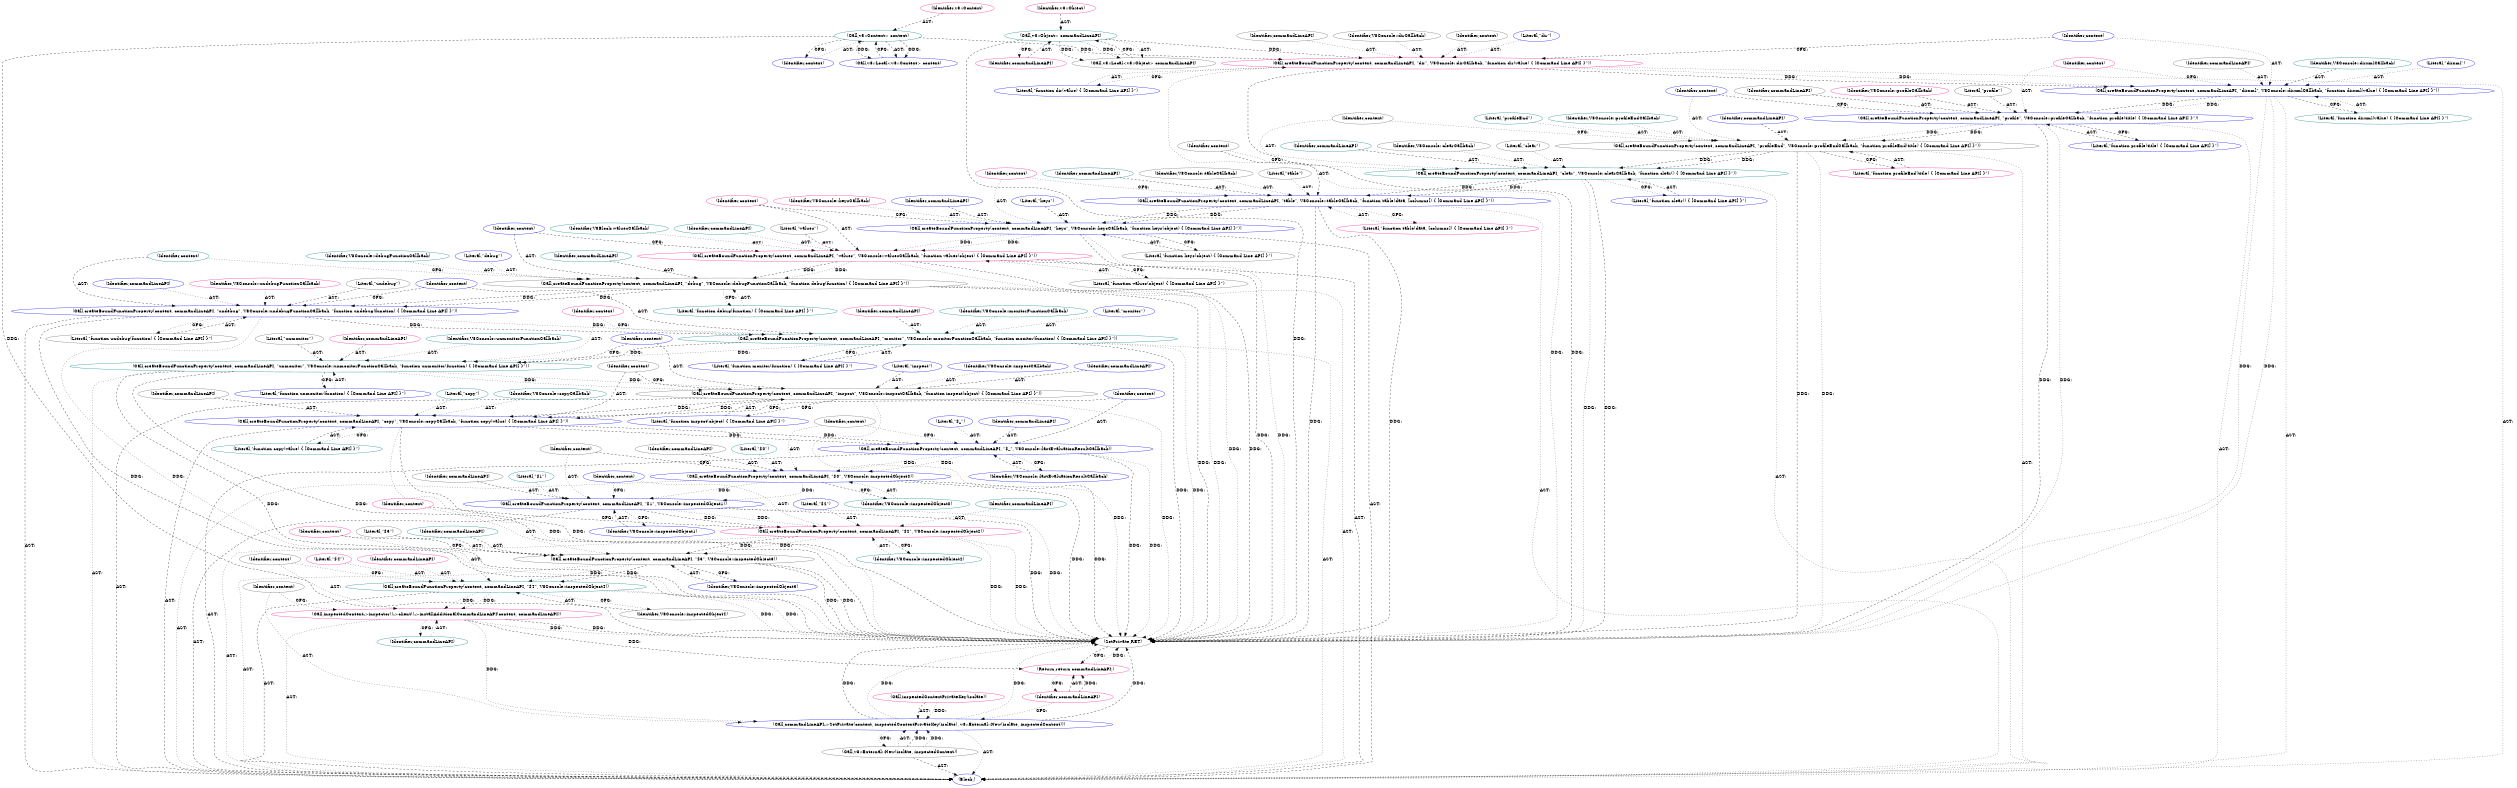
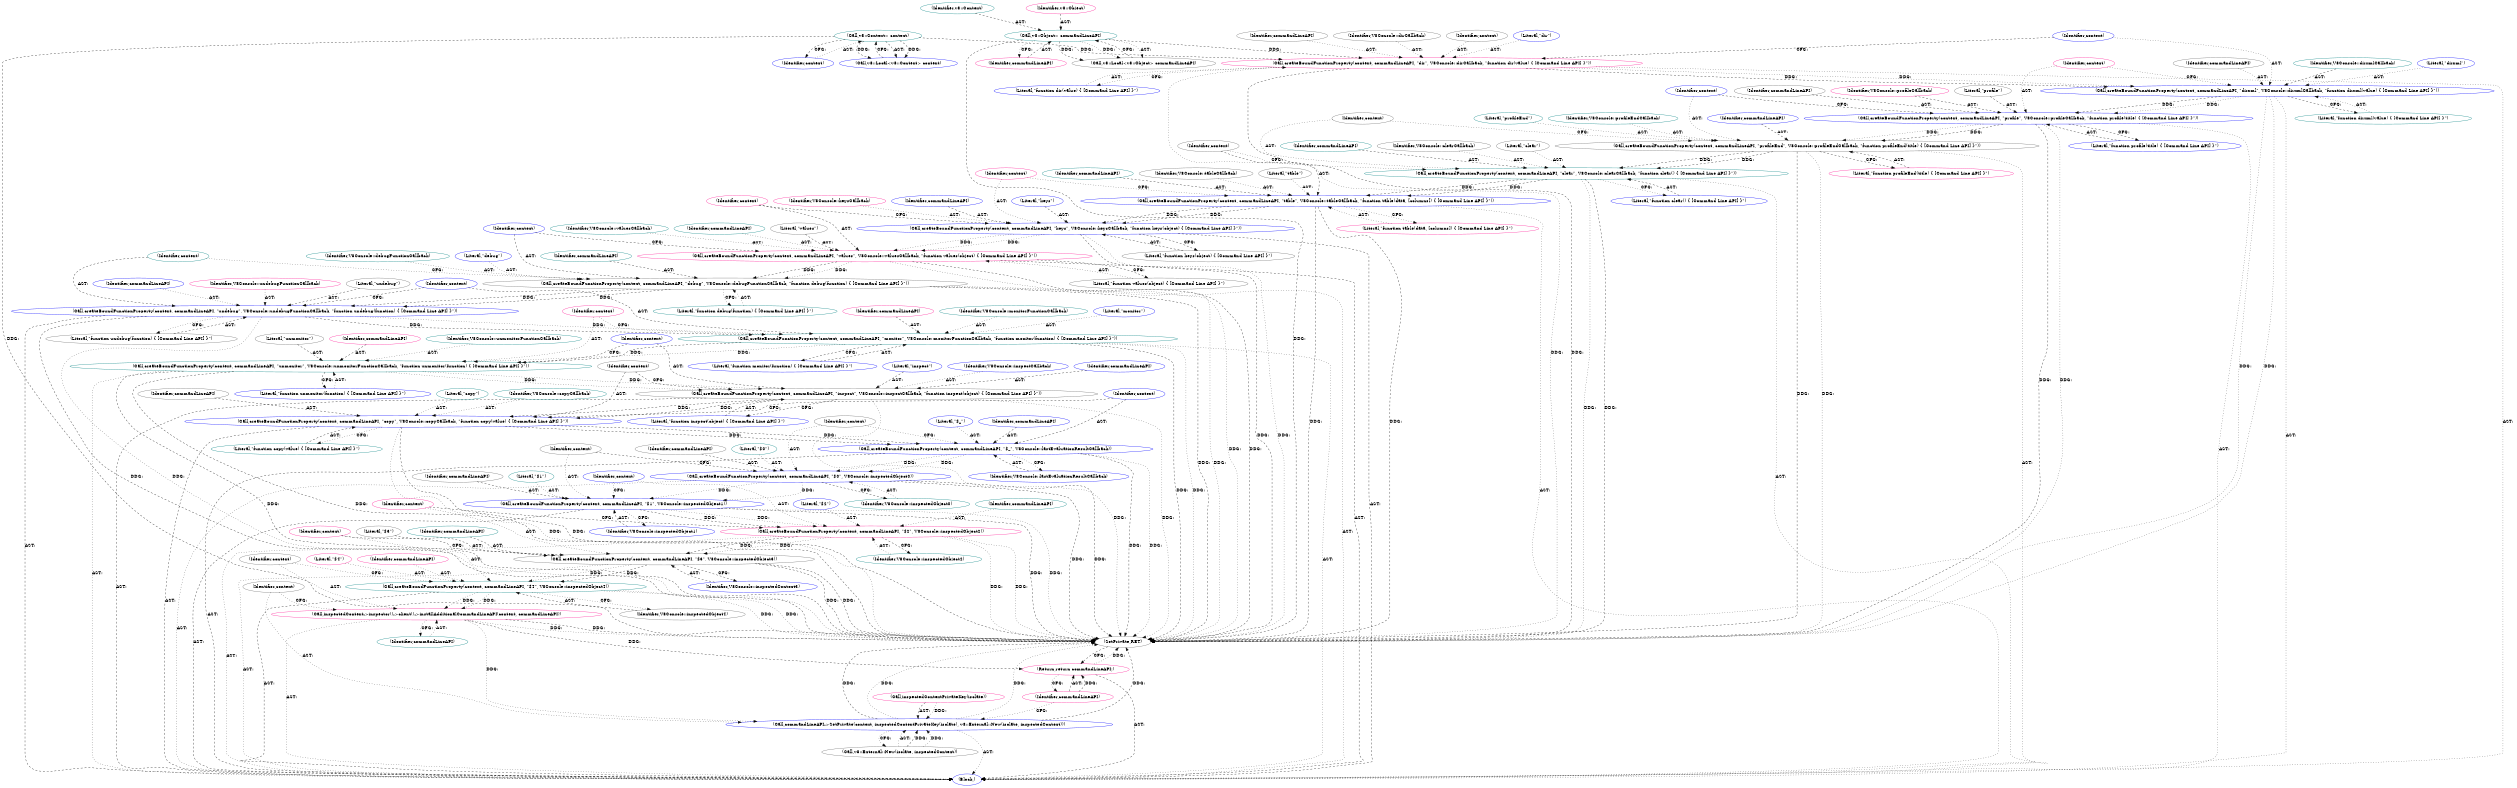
node "(Identifier,v8::Context)": color deeppink -> teal
edge "(Identifier,v8::Context)" -> "(Call,v8::Context> context)": now "(Identifier,v8::Context)" -> "(Call,v8::Object> commandLineAPI)"
node "(Identifier,V8Block::valuesCallback)": label "(Identifier,V8Block::valuesCallback)" -> "(Identifier,V8Console::valuesCallback)"
node "(Identifier,V8Console::inspectedObject3)": label "(Identifier,V8Console::inspectedObject3)" -> "(Identifier,V8Console::inspectedContext3)"
edge "(Call,v8::External::New(isolate, inspectedContext))" -> "(Block,)": now "(Return,return commandLineAPI;)" -> "(Block,)"
